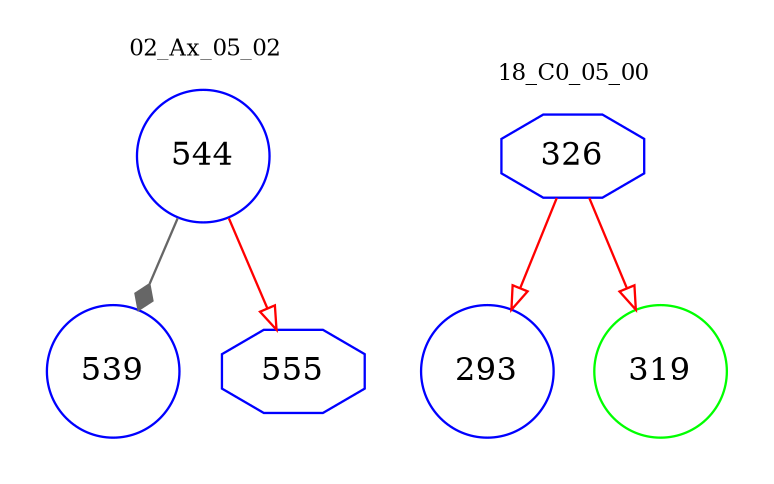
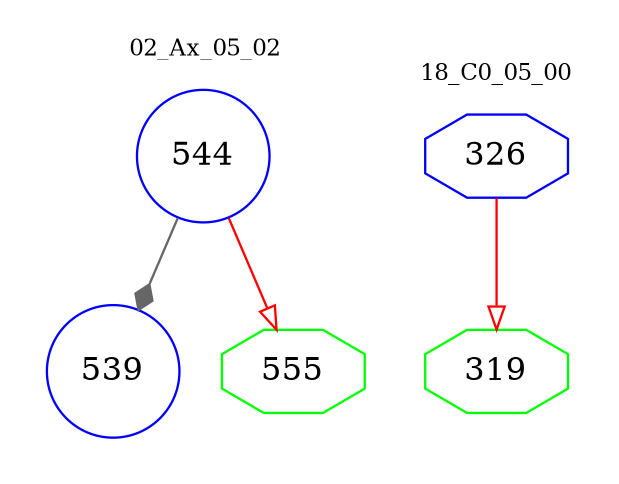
node "555": color blue -> green
node "293": removed
node "319": shape circle -> octagon
